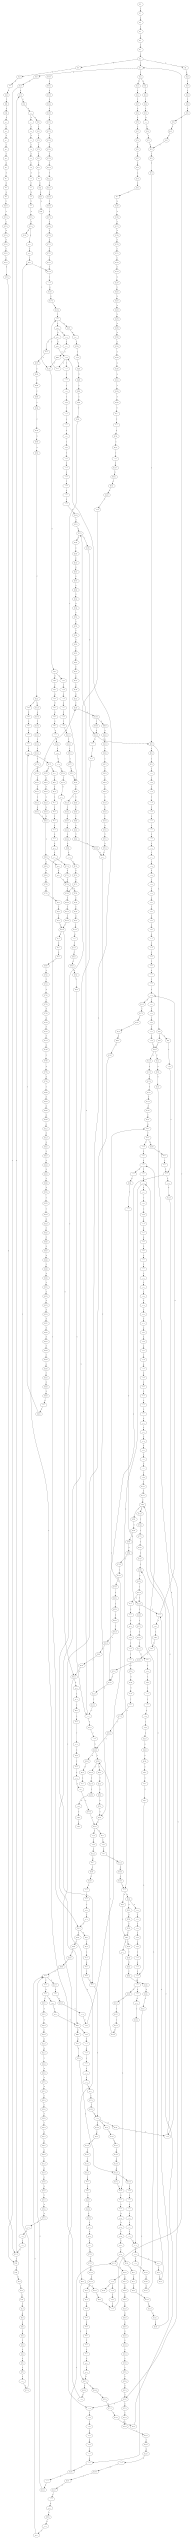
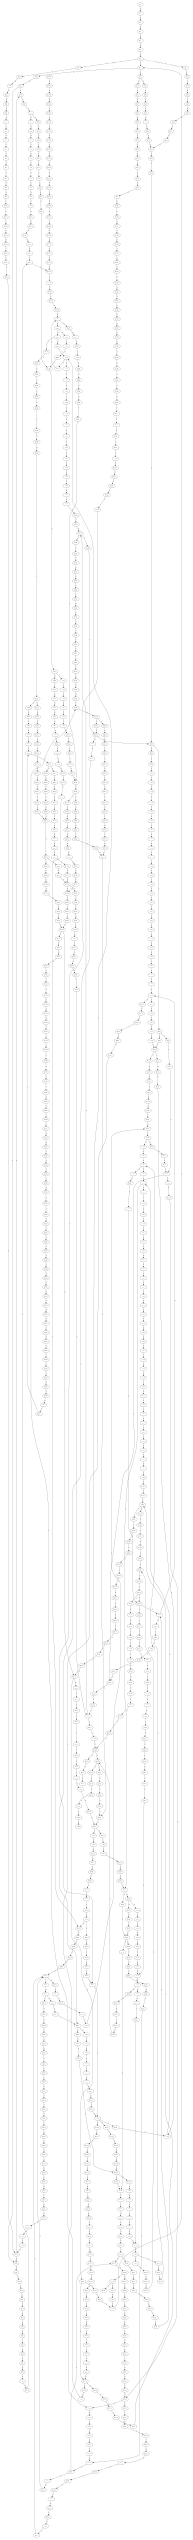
edge "S114" -> "S135": now "S124" -> "S135"
edge "S361" -> "S385": now "S579" -> "S385"
